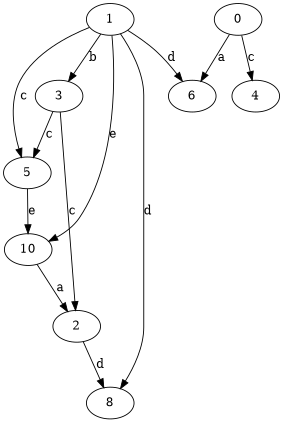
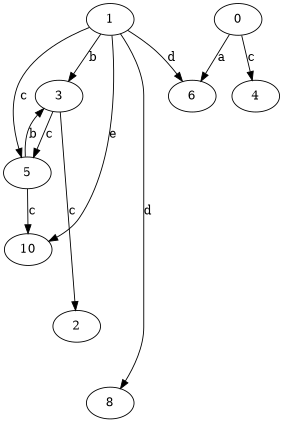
edge "5" -> "3": added, label "b"
edge "5" -> "10": label "e" -> "c"
edge "10" -> "2": removed, label "a"
edge "2" -> "8": removed, label "d"
